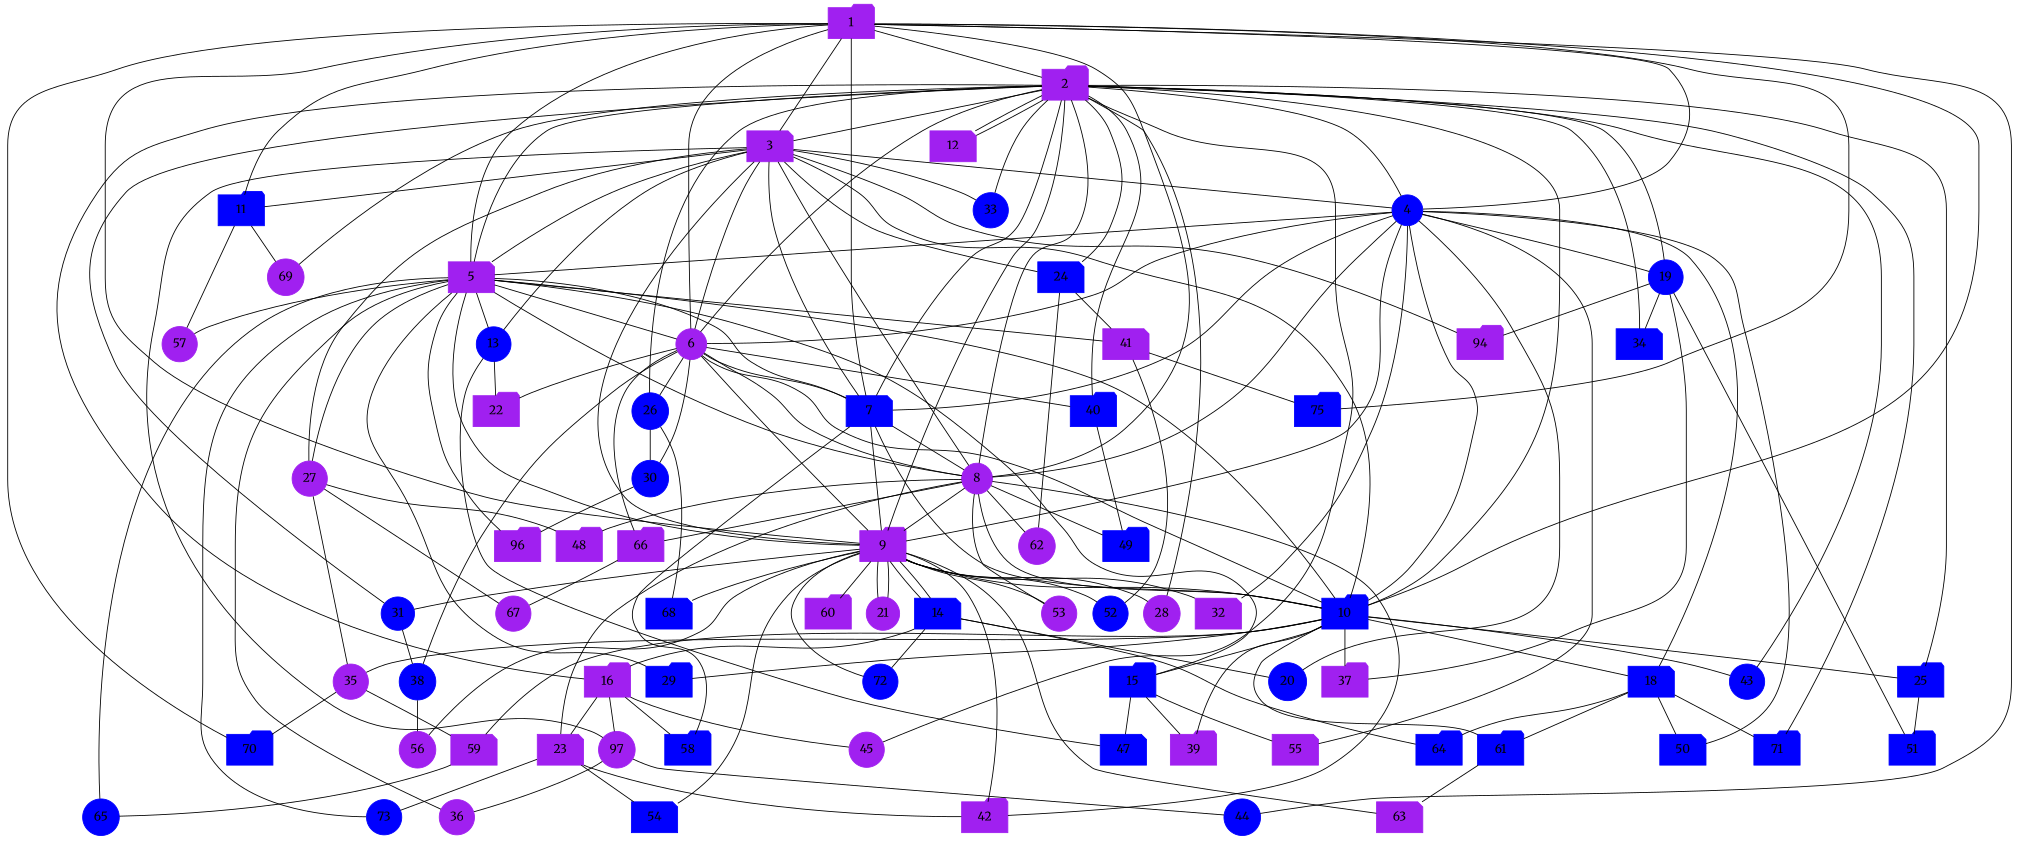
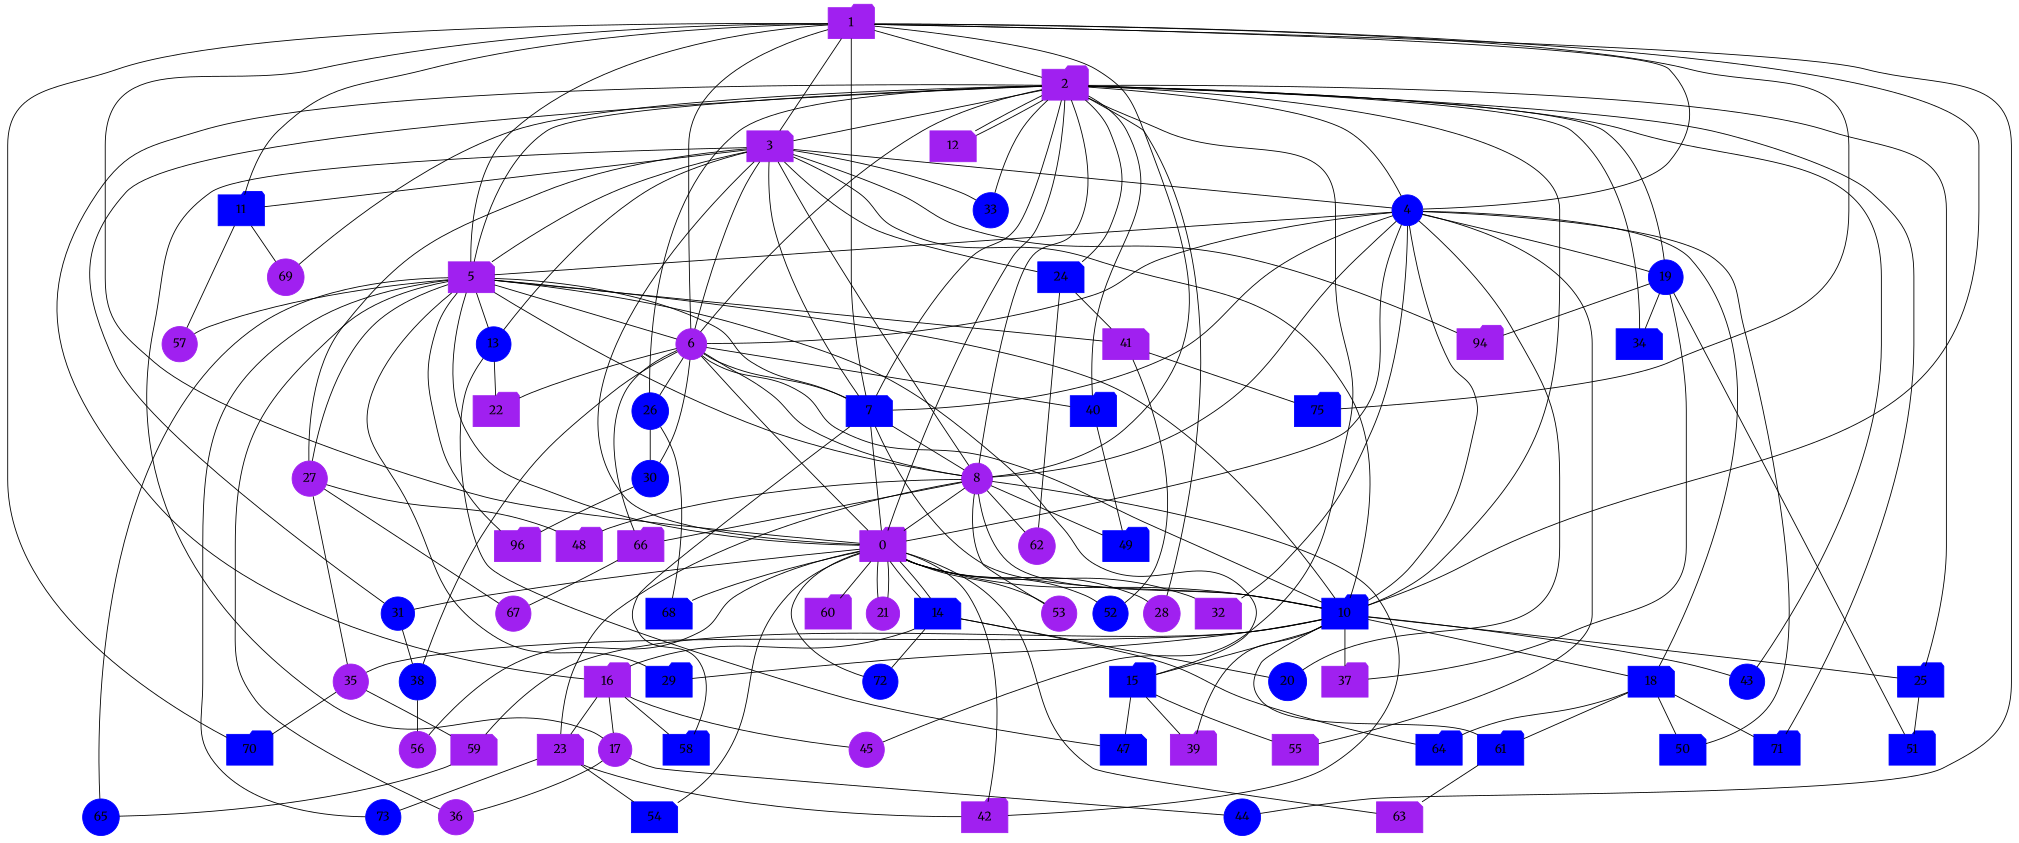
node "9": label "9" -> "0"
node "97": label "97" -> "17"
